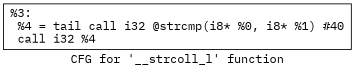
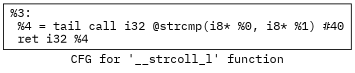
node "%3:": text "call i32 %4" -> "ret i32 %4"
